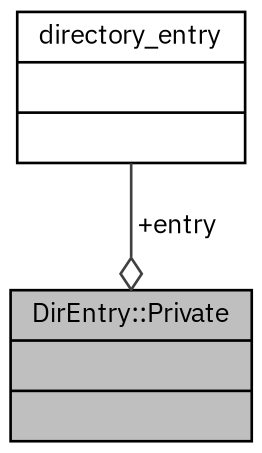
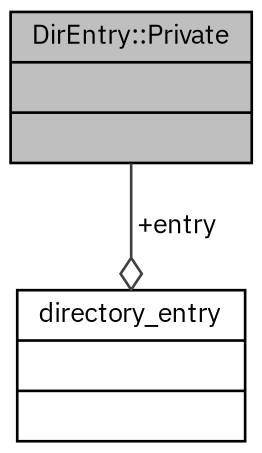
edge "directory_entry" -> "DirEntry::Private": reversed
